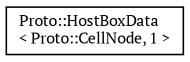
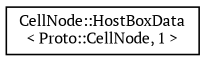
node "Proto::HostBoxData < Proto::CellNode, 1 >": label "Proto::HostBoxData < Proto::CellNode, 1 >" -> "CellNode::HostBoxData < Proto::CellNode, 1 >"
